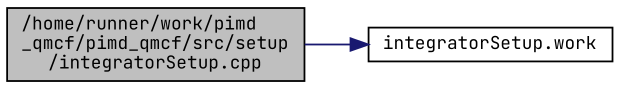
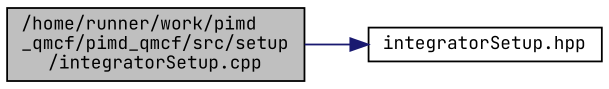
node "integratorSetup.work": label "integratorSetup.work" -> "integratorSetup.hpp"
